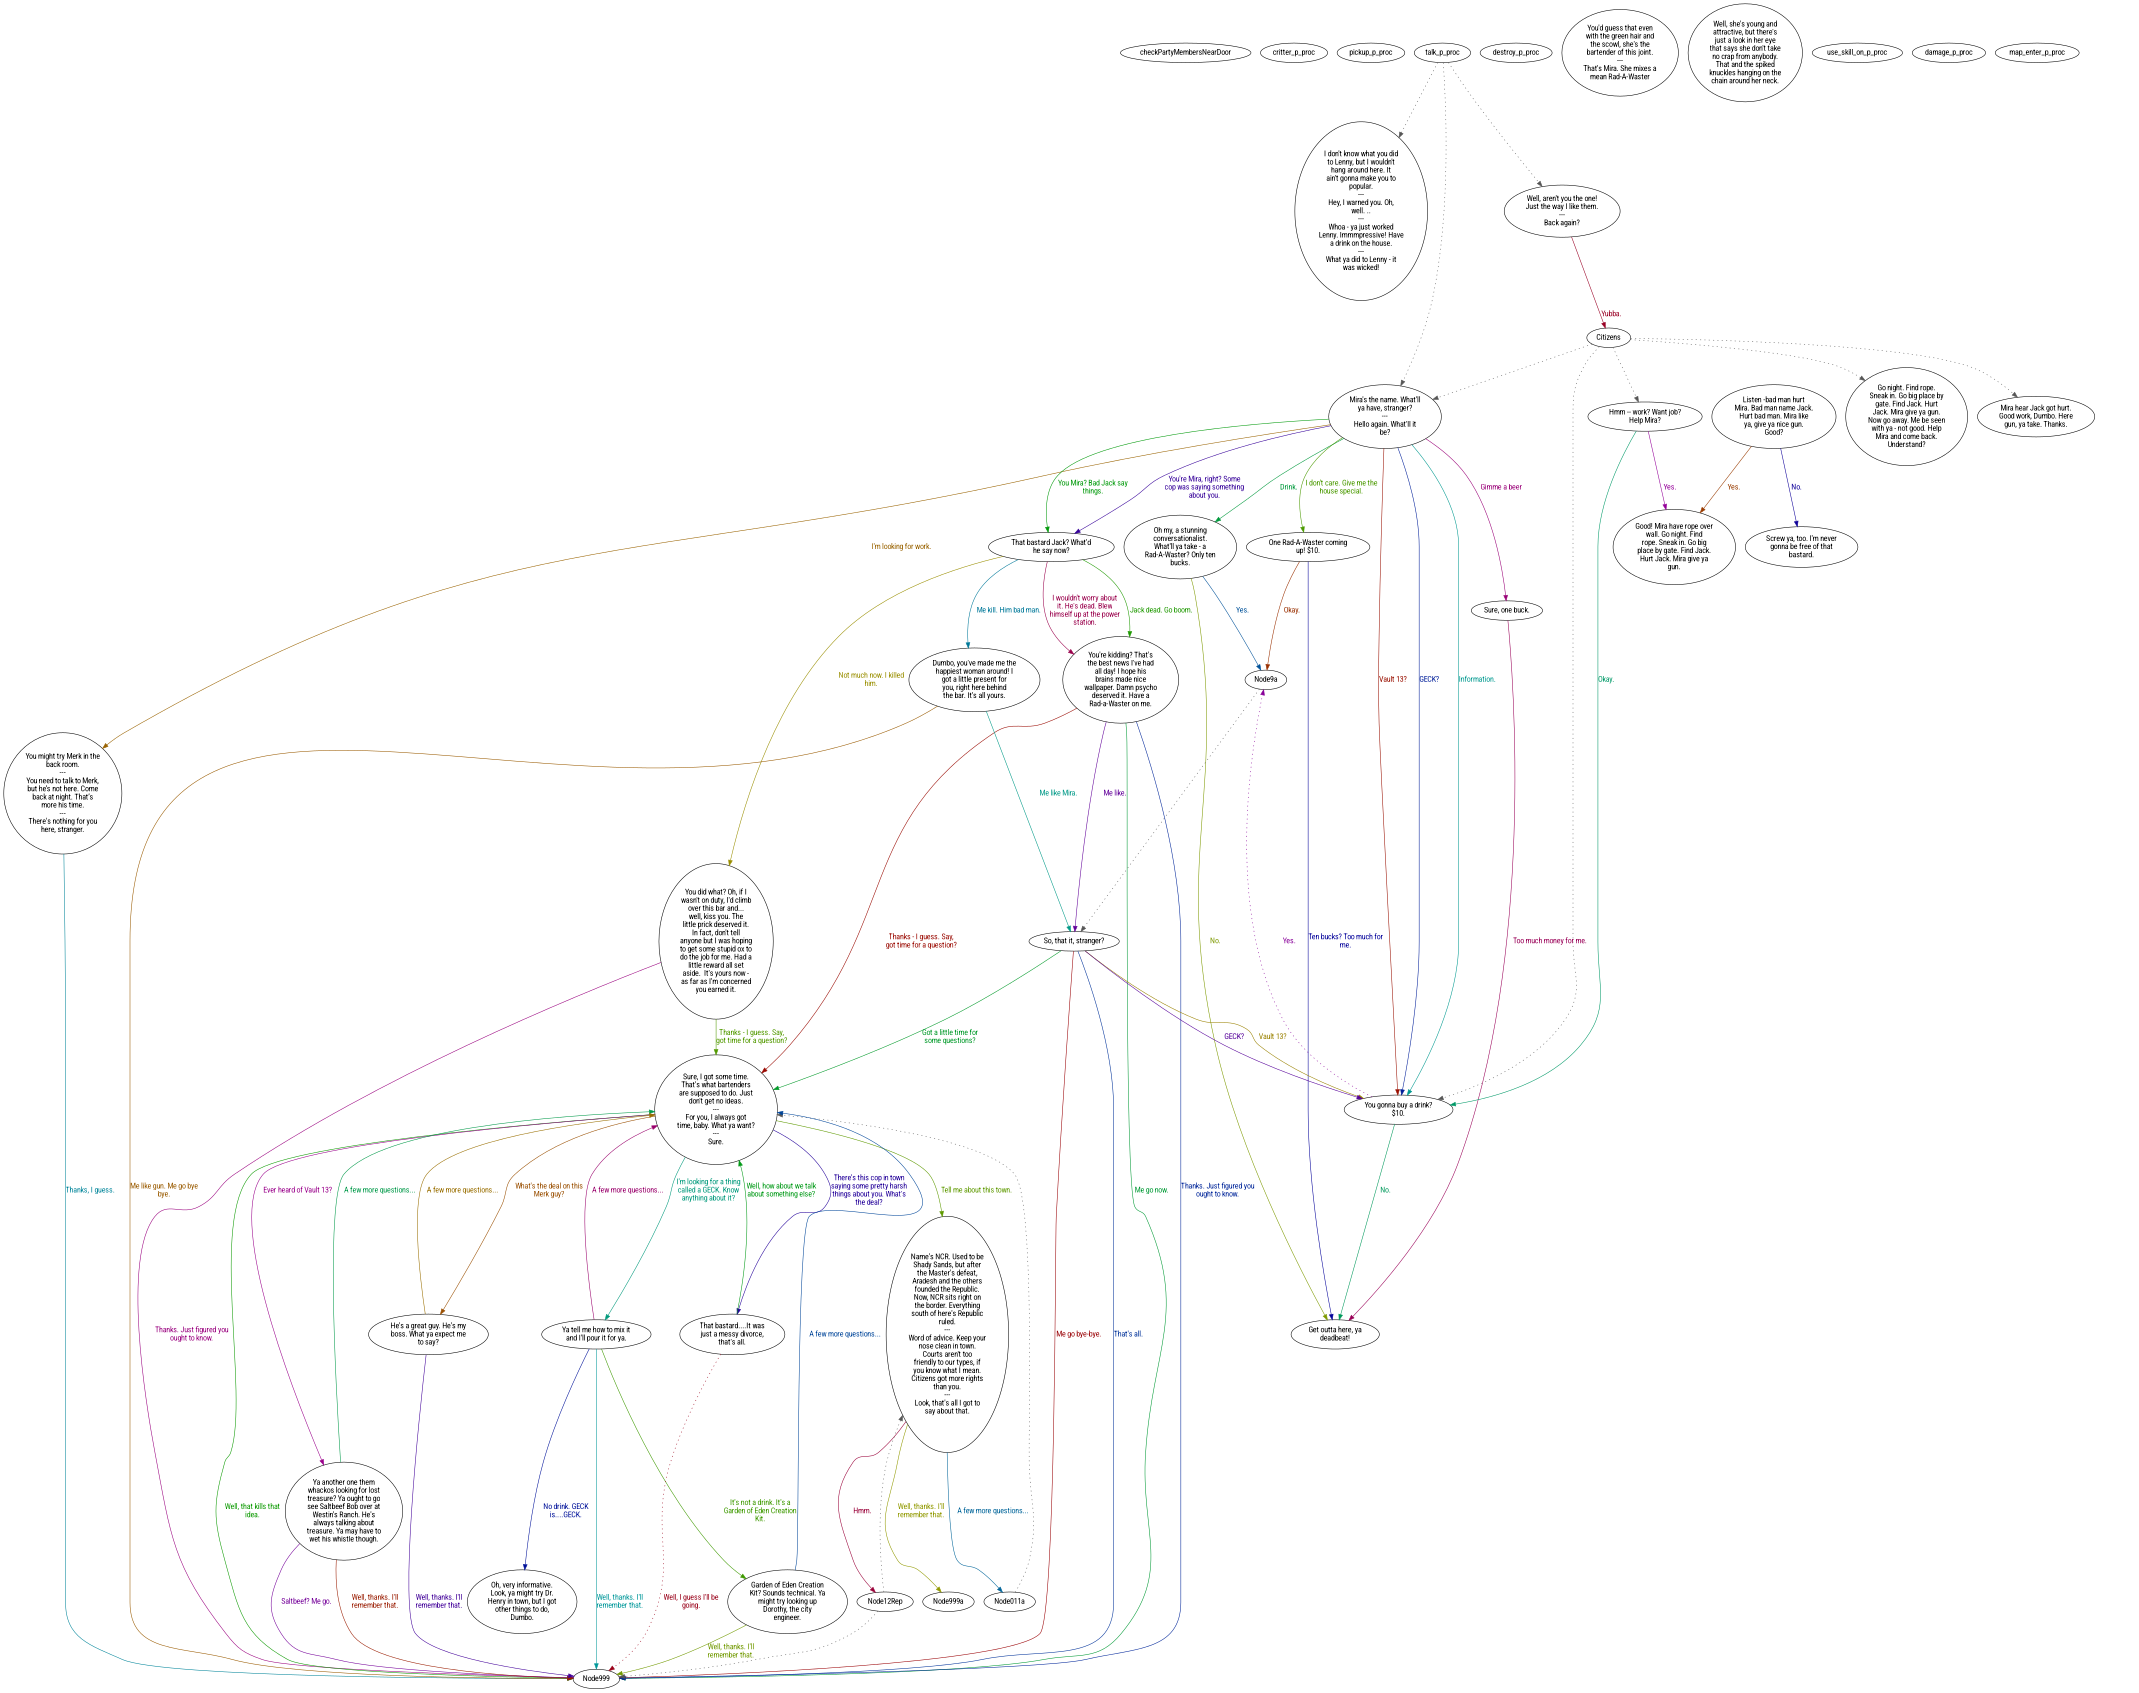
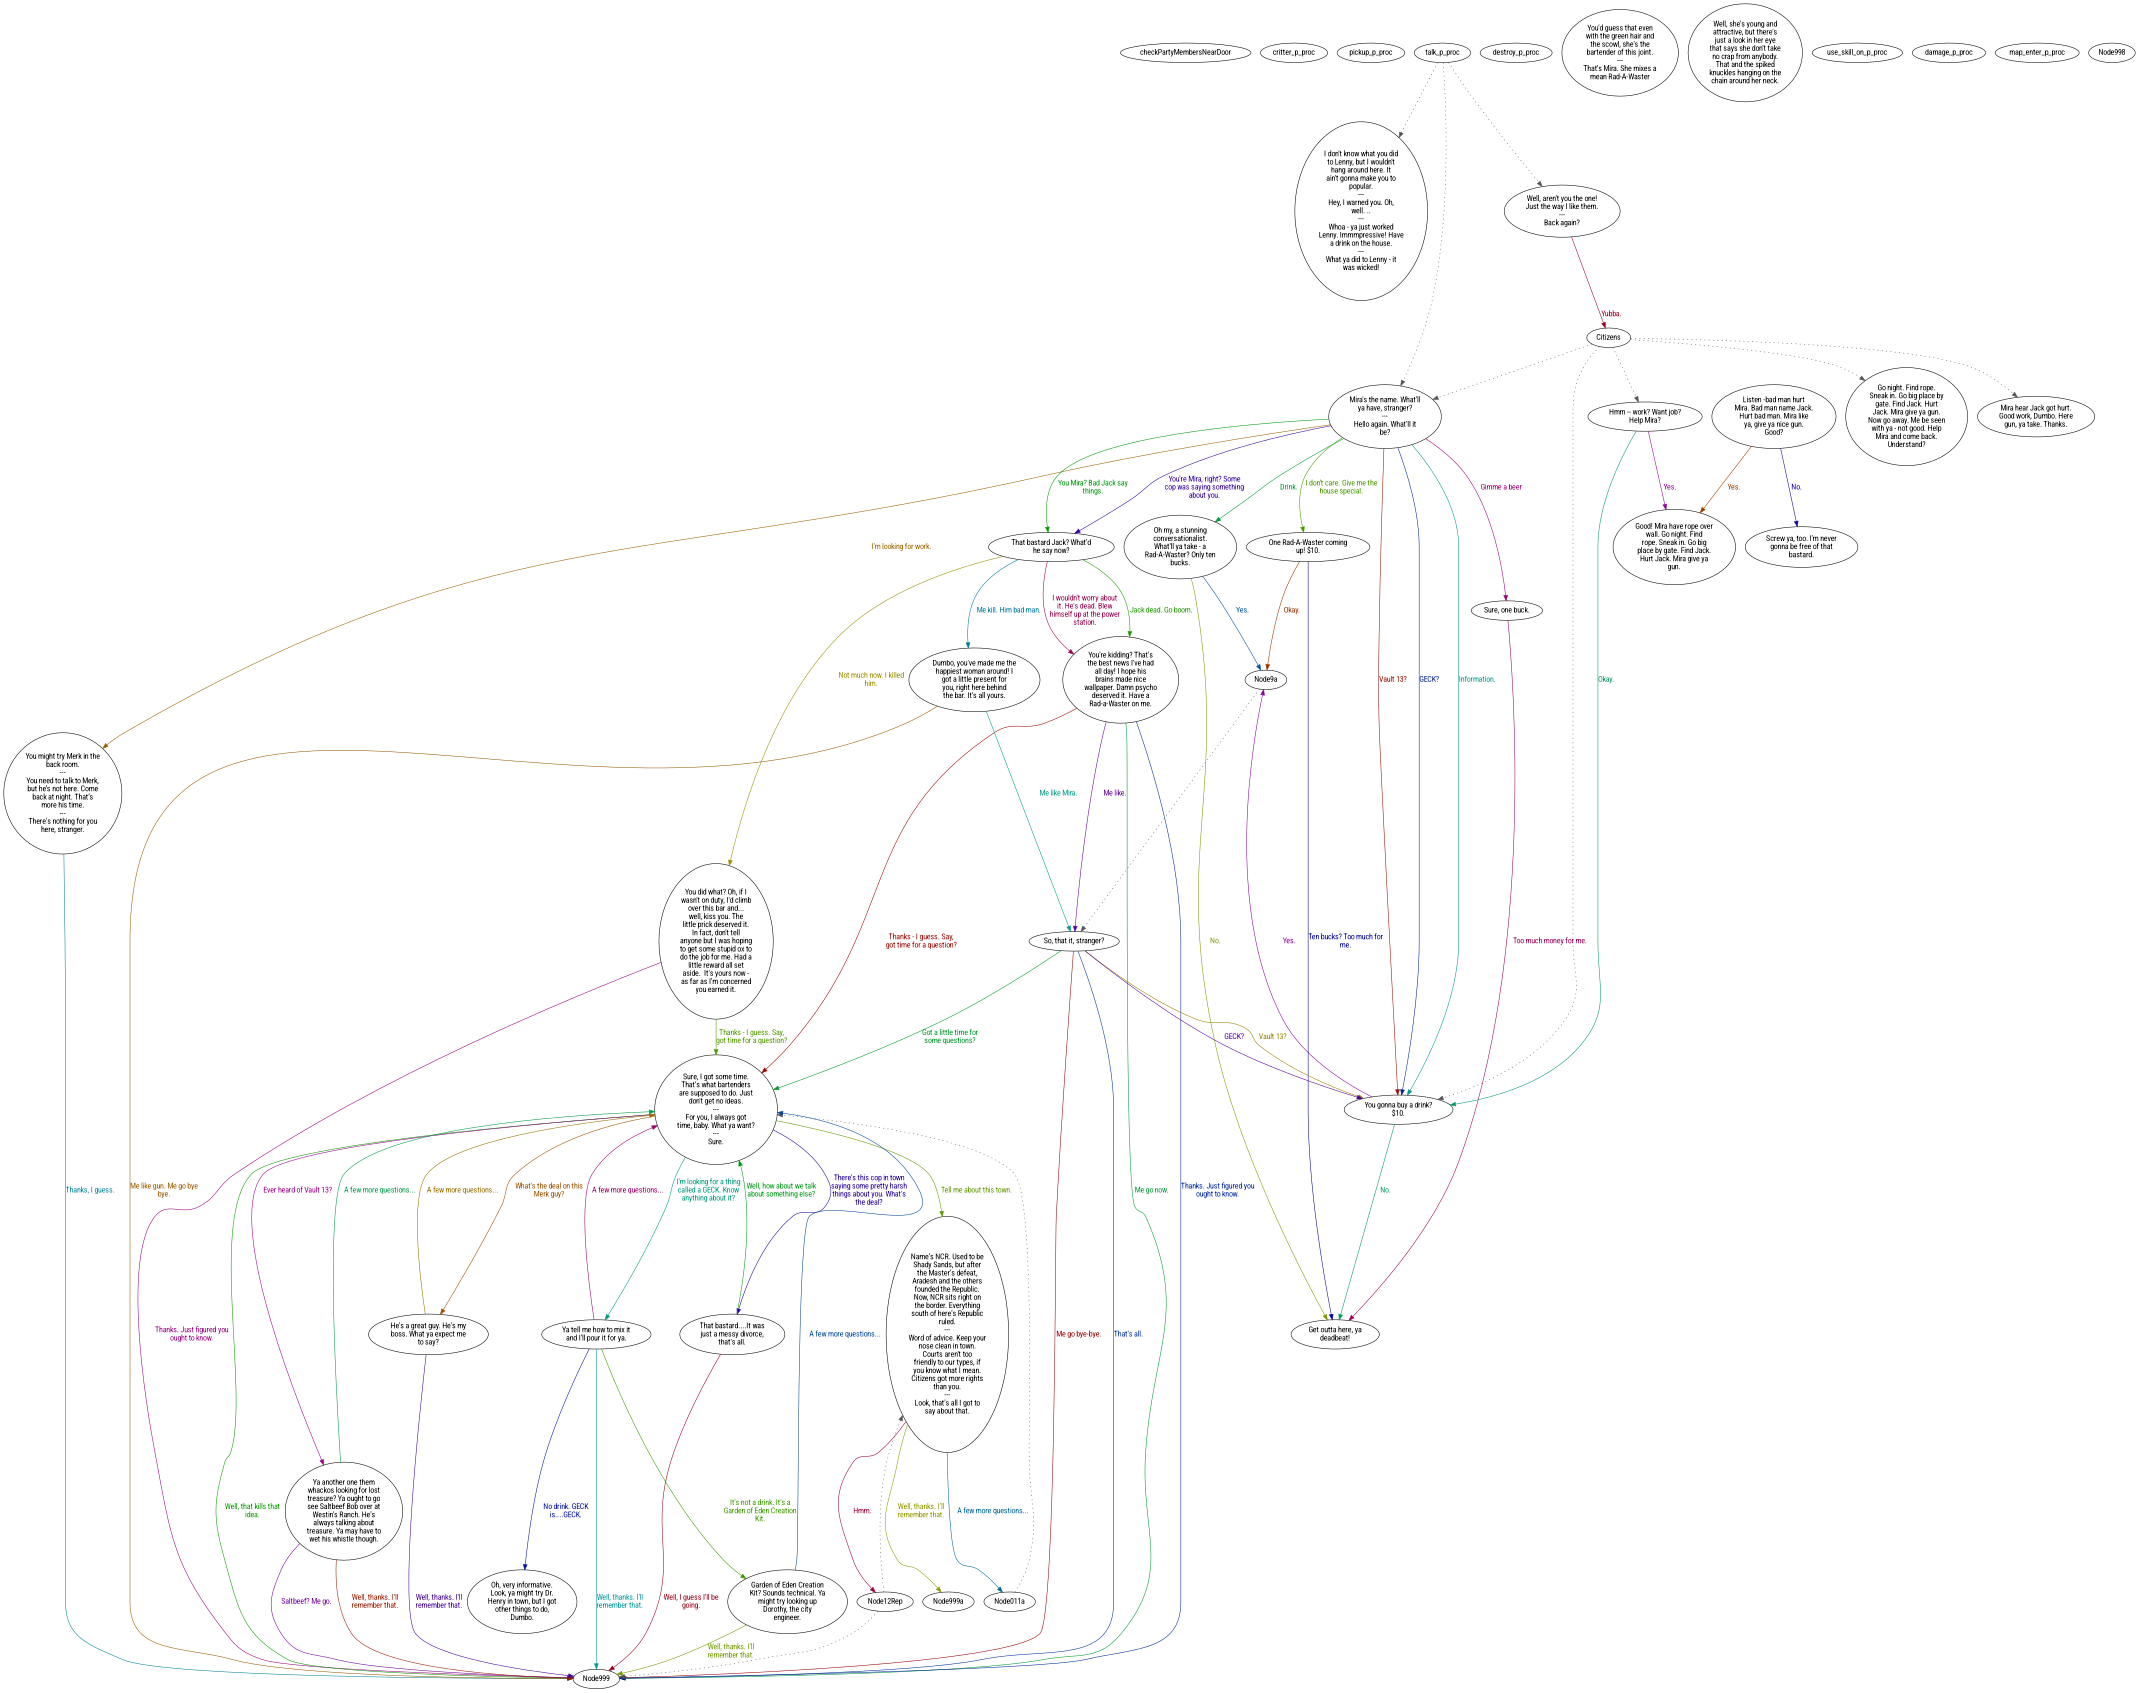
node "Node998": added
edge "You gonna buy a drink? $10." -> "Node9a": style dotted -> solid
edge "That bastard....It was just a messy divorce, that's all." -> "Node999": style dotted -> solid
